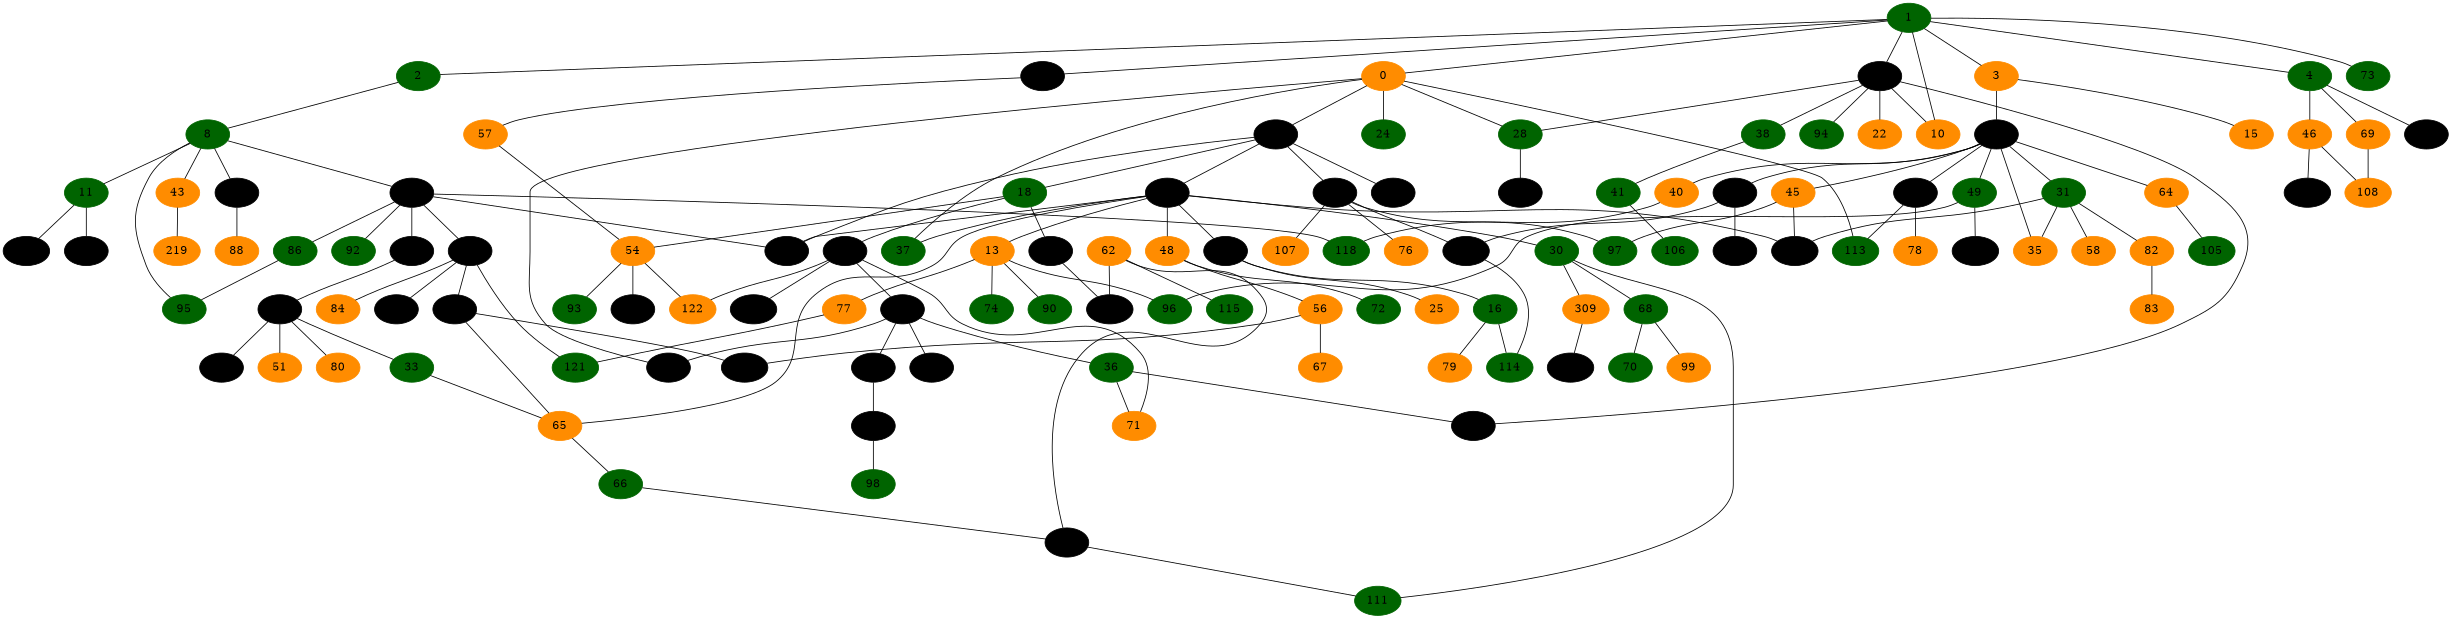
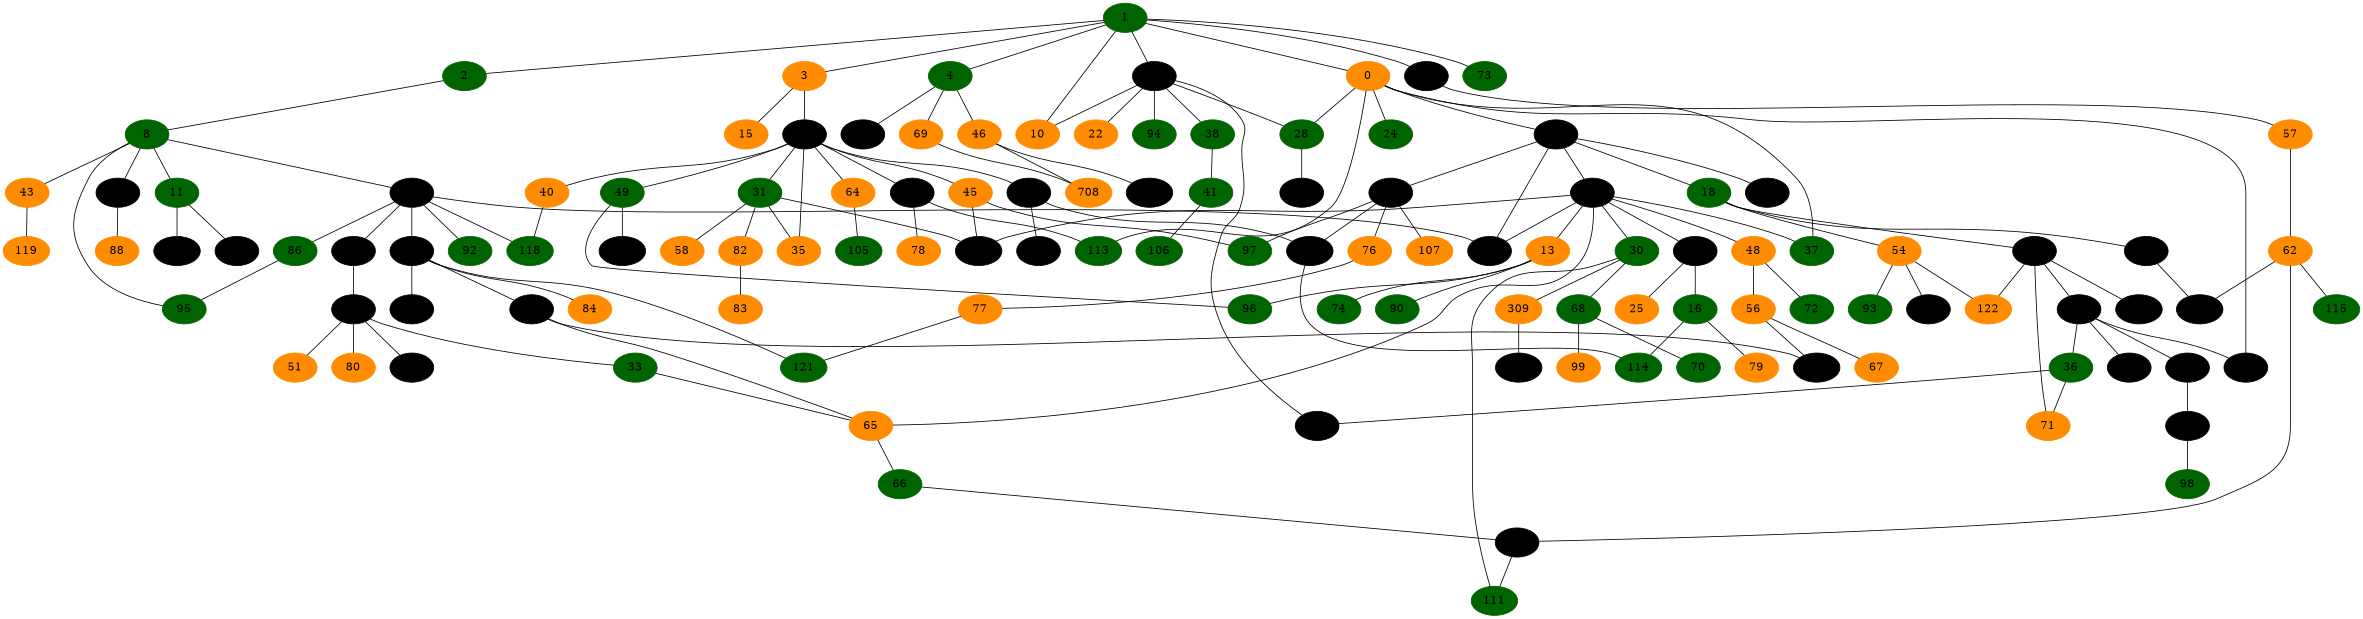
edge "57" -- "54": now "57" -- "62"
node "108": label "108" -> "708"
node "219": label "219" -> "119"
edge "13" -- "77": now "76" -- "77"
